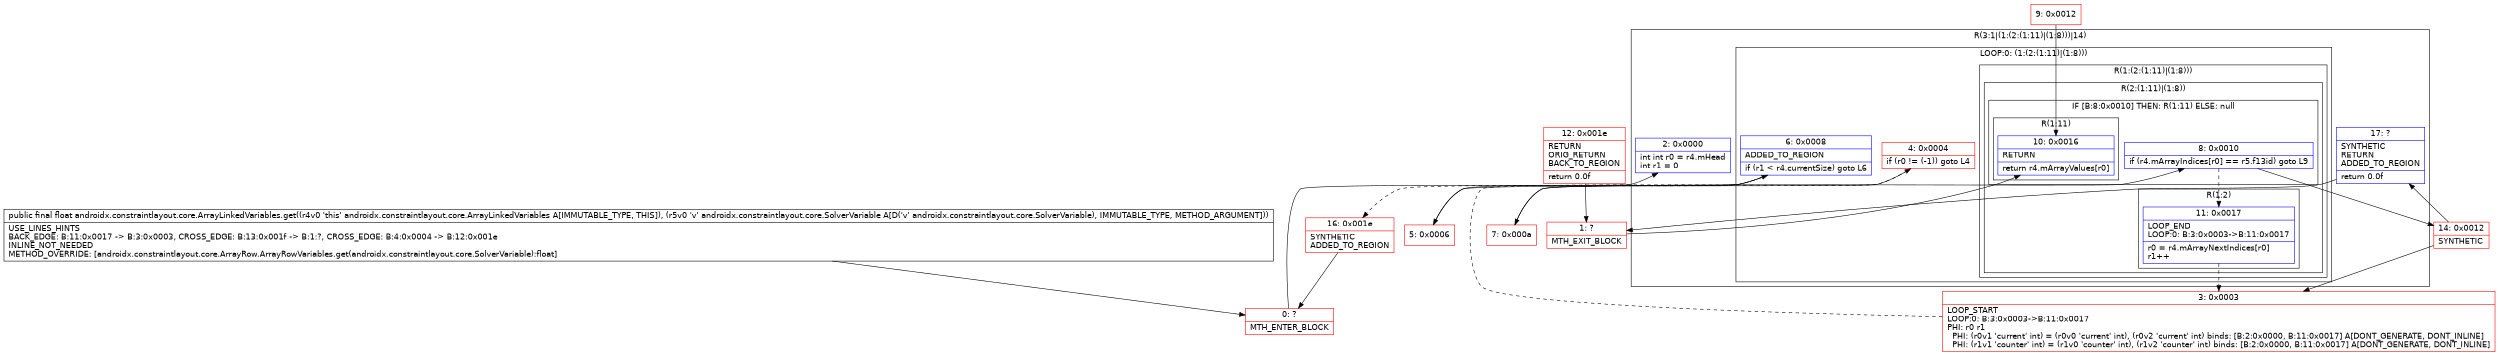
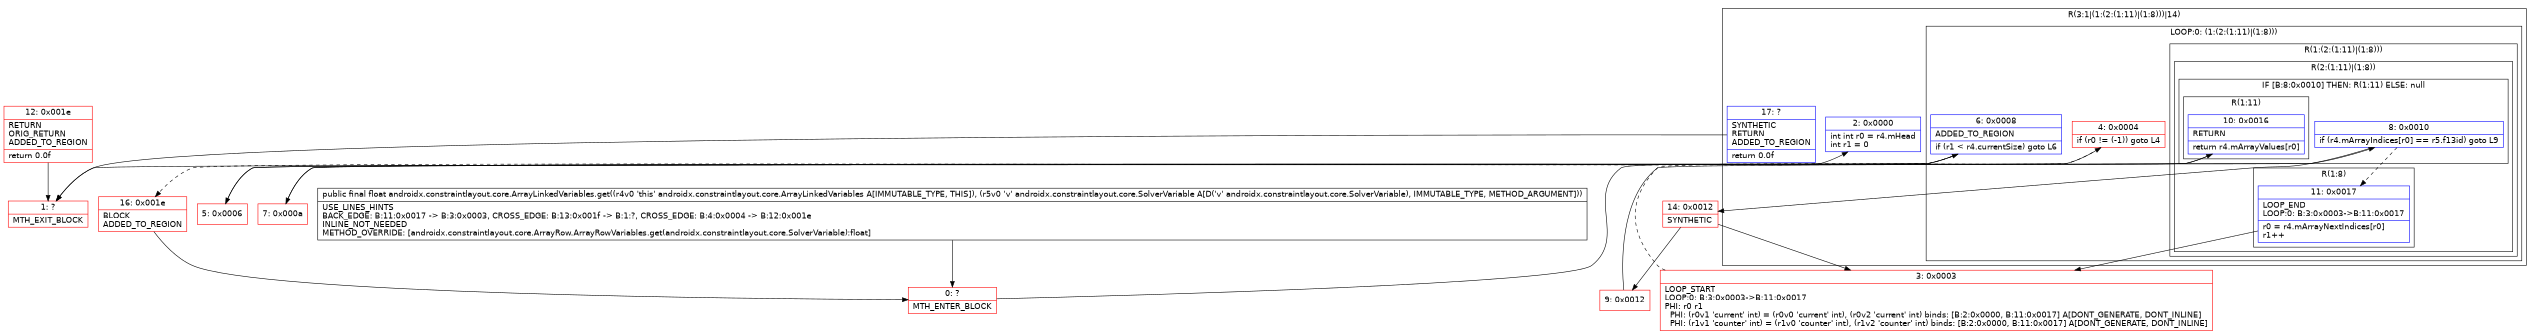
node "12: 0x001e": text "BACK_TO_REGION" -> "ADDED_TO_REGION"
cluster "R(1:2)": label "R(1:2)" -> "R(1:8)"
edge "14: 0x0012" -> "17: ?": now "14: 0x0012" -> "9: 0x0012"
edge "1: ?" -> "10: 0x0016": reversed
node "16: 0x001e": text "SYNTHETIC" -> "BLOCK"
edge "11: 0x0017" -> "3: 0x0003": style dashed -> solid
